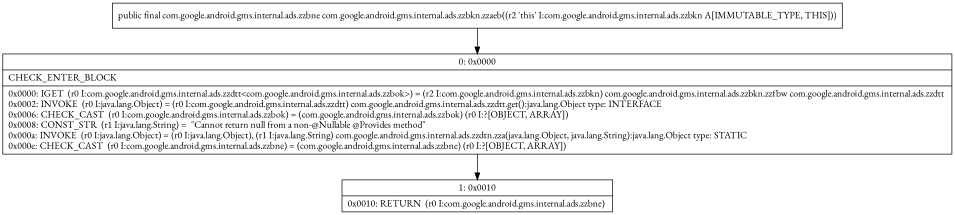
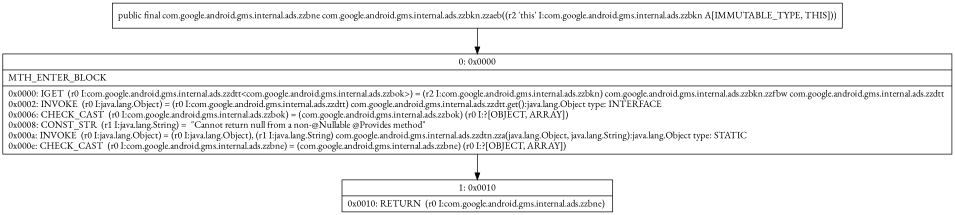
node "0: 0x0000": text "CHECK_ENTER_BLOCK" -> "MTH_ENTER_BLOCK"
